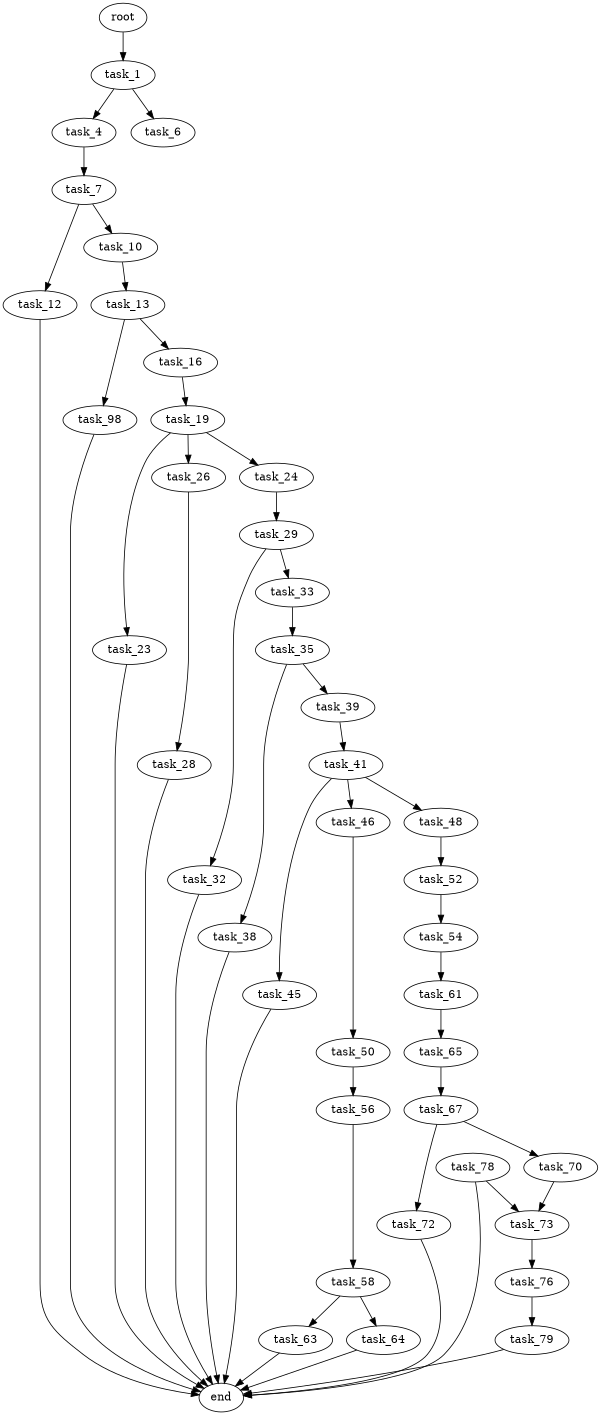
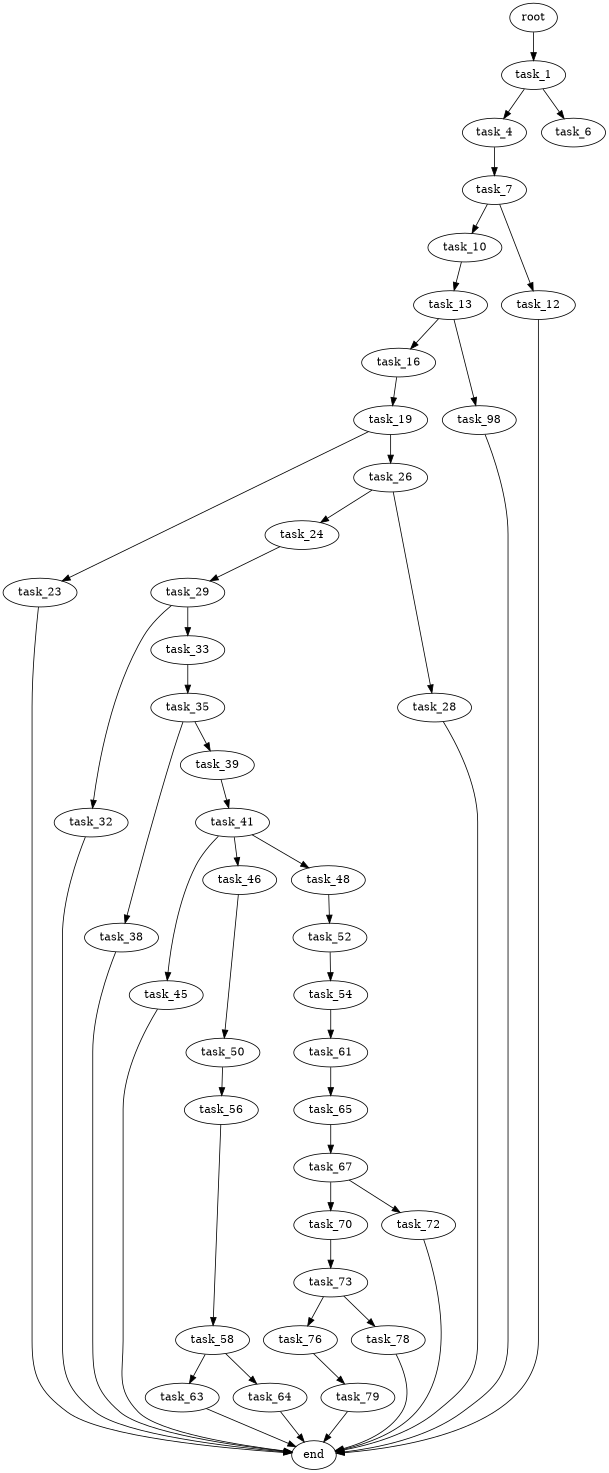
edge "task_19" -> "task_24": now "task_26" -> "task_24"
edge "task_78" -> "task_73": reversed
